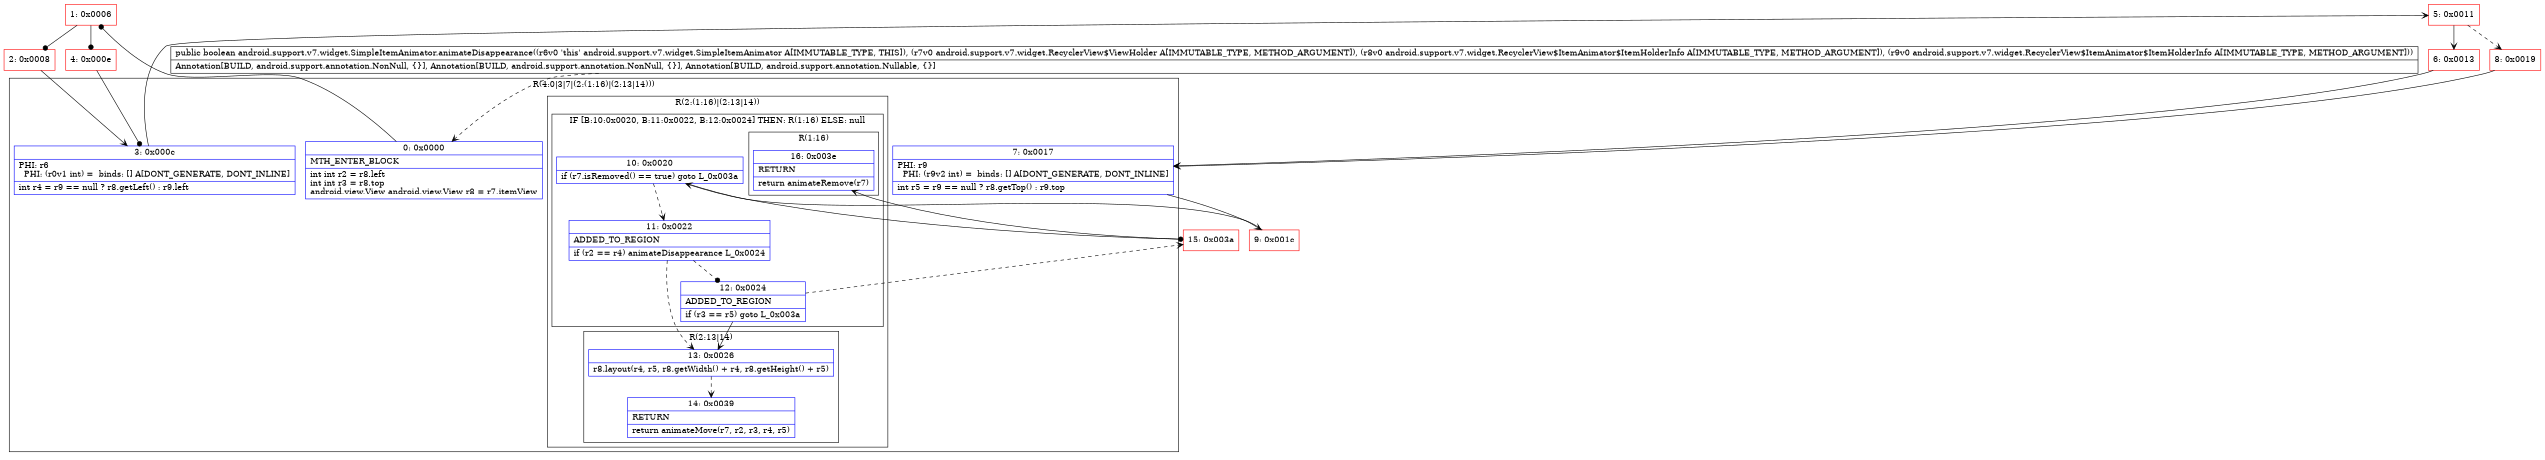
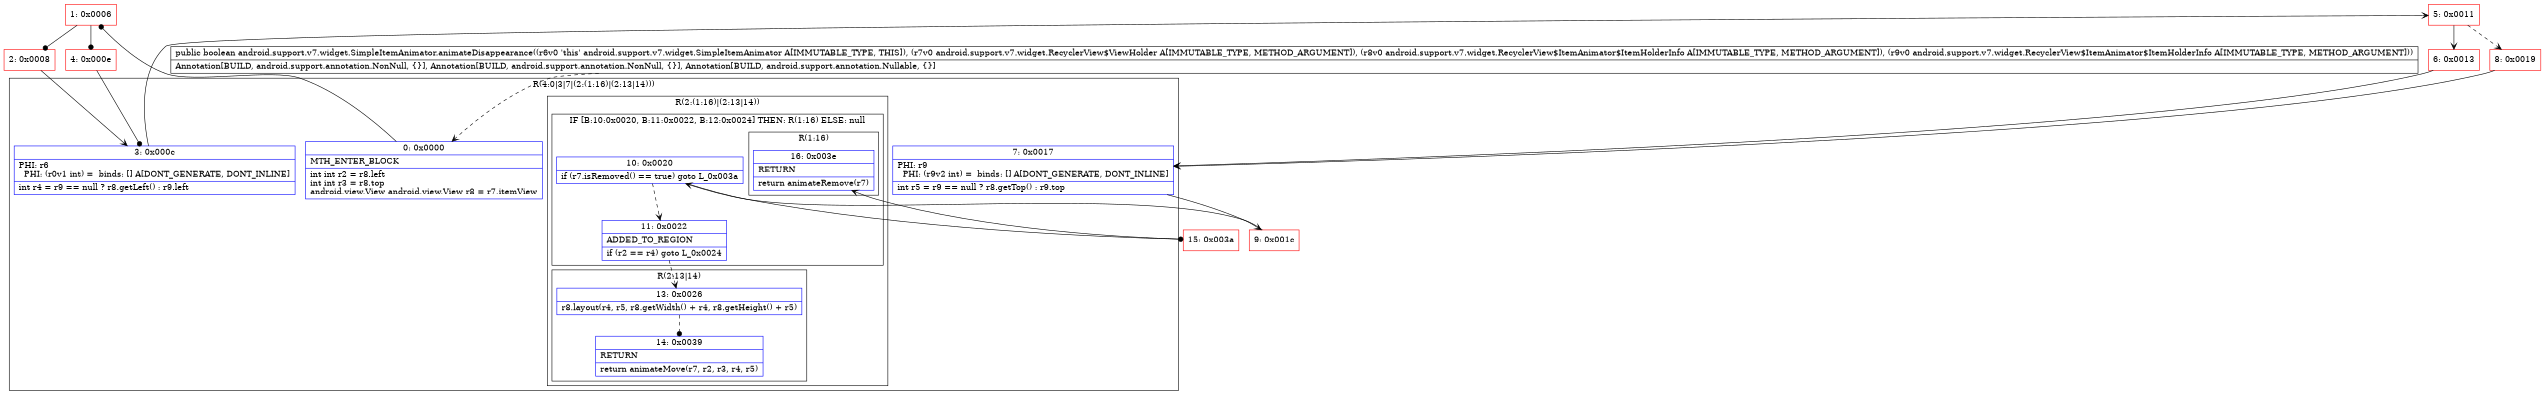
node "11: 0x0022": text "if (r2 == r4) animateDisappearance L_0x0024" -> "if (r2 == r4) goto L_0x0024"
node "12: 0x0024": removed
edge "13: 0x0026" -> "14: 0x0039": arrowhead vee -> dot
